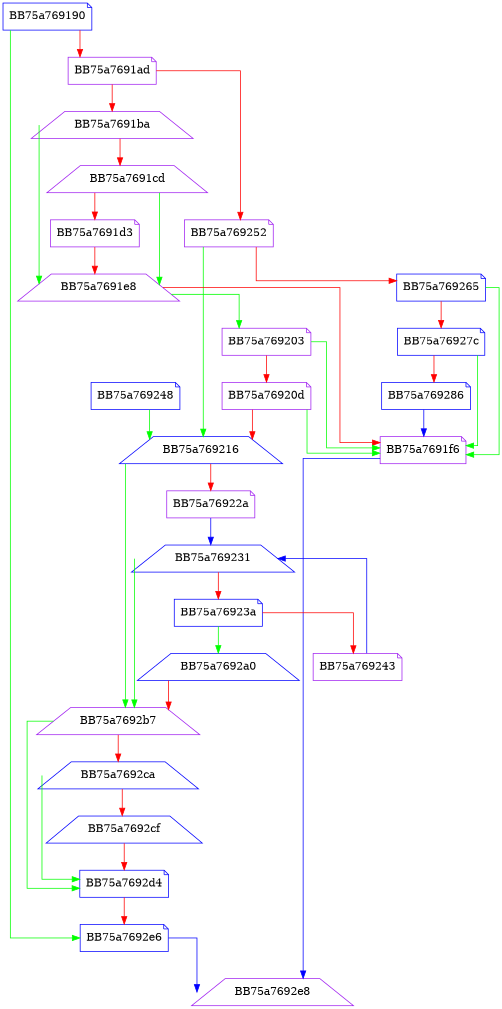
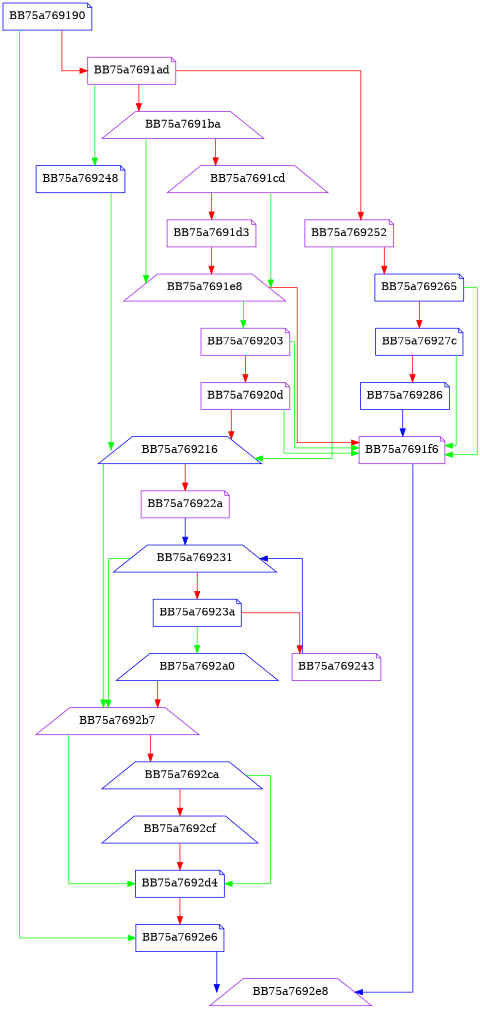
edge "BB75a7691ad" -> "BB75a769248": added
